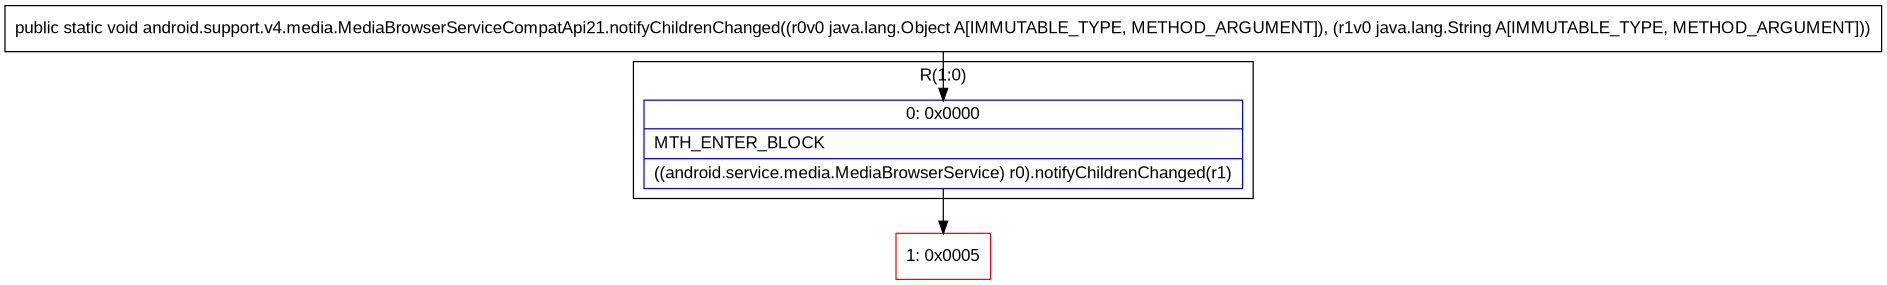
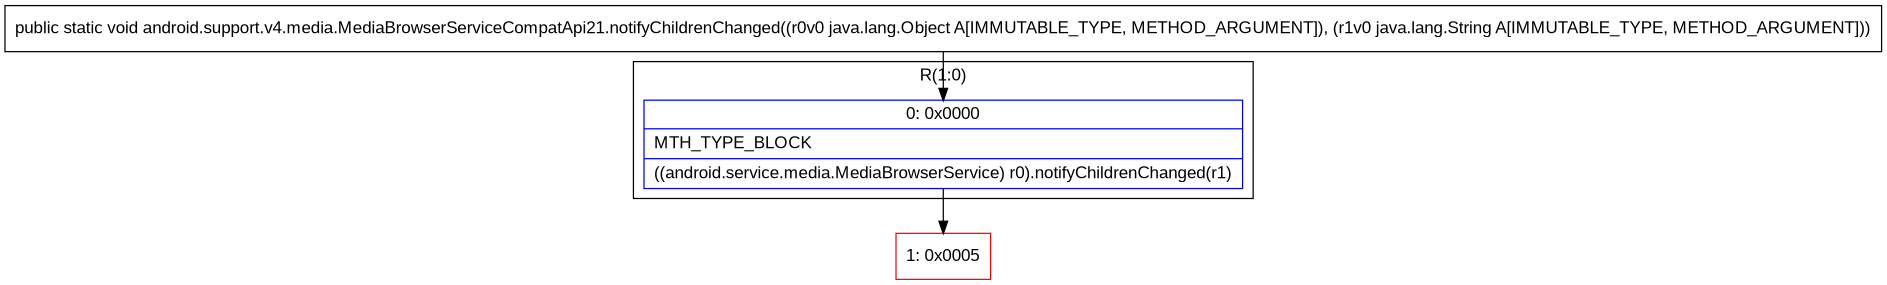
node "0: 0x0000": text "MTH_ENTER_BLOCK" -> "MTH_TYPE_BLOCK"
